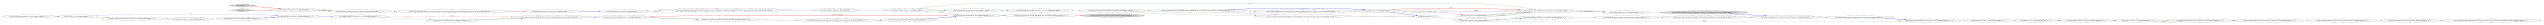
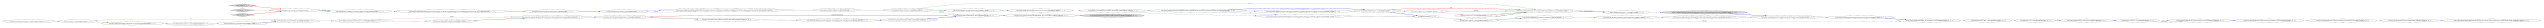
node "testDesign['1', '0', '0']": added
